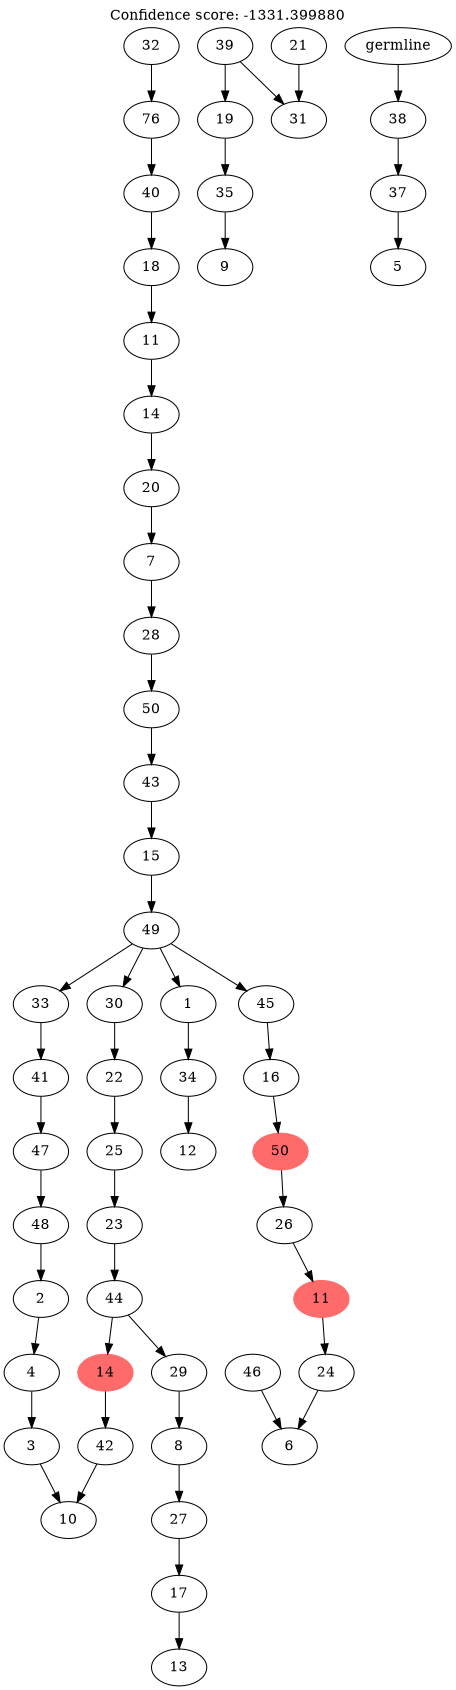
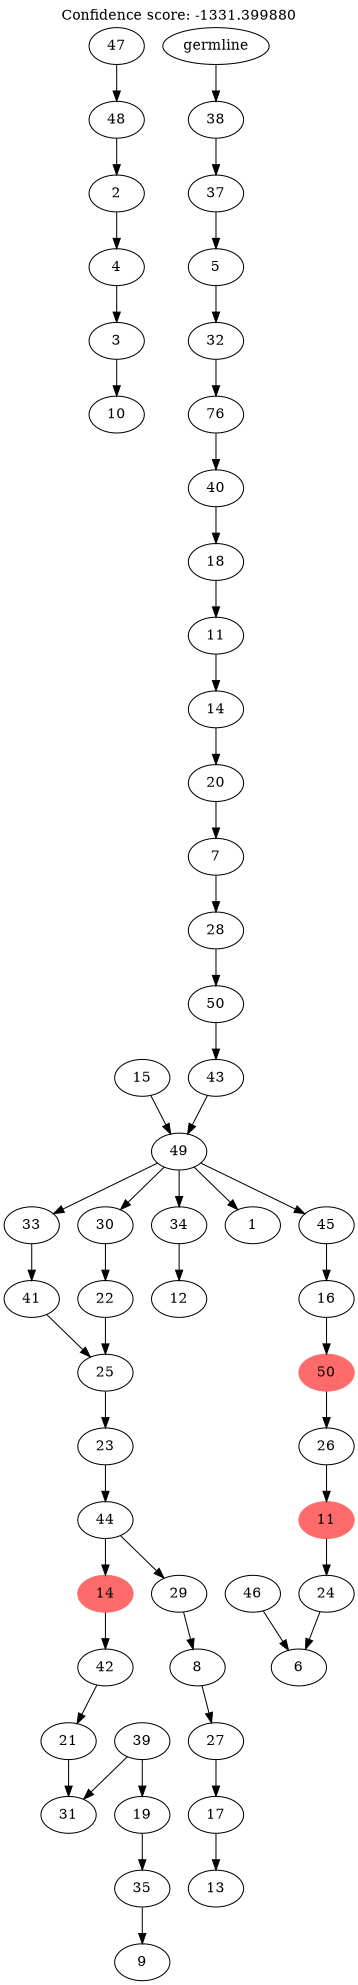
edge "5" -> "32": added
edge "43" -> "15": now "43" -> "49"
edge "1" -> "34": now "49" -> "34"
edge "41" -> "47": now "41" -> "25"
edge "42" -> "10": now "42" -> "21"
